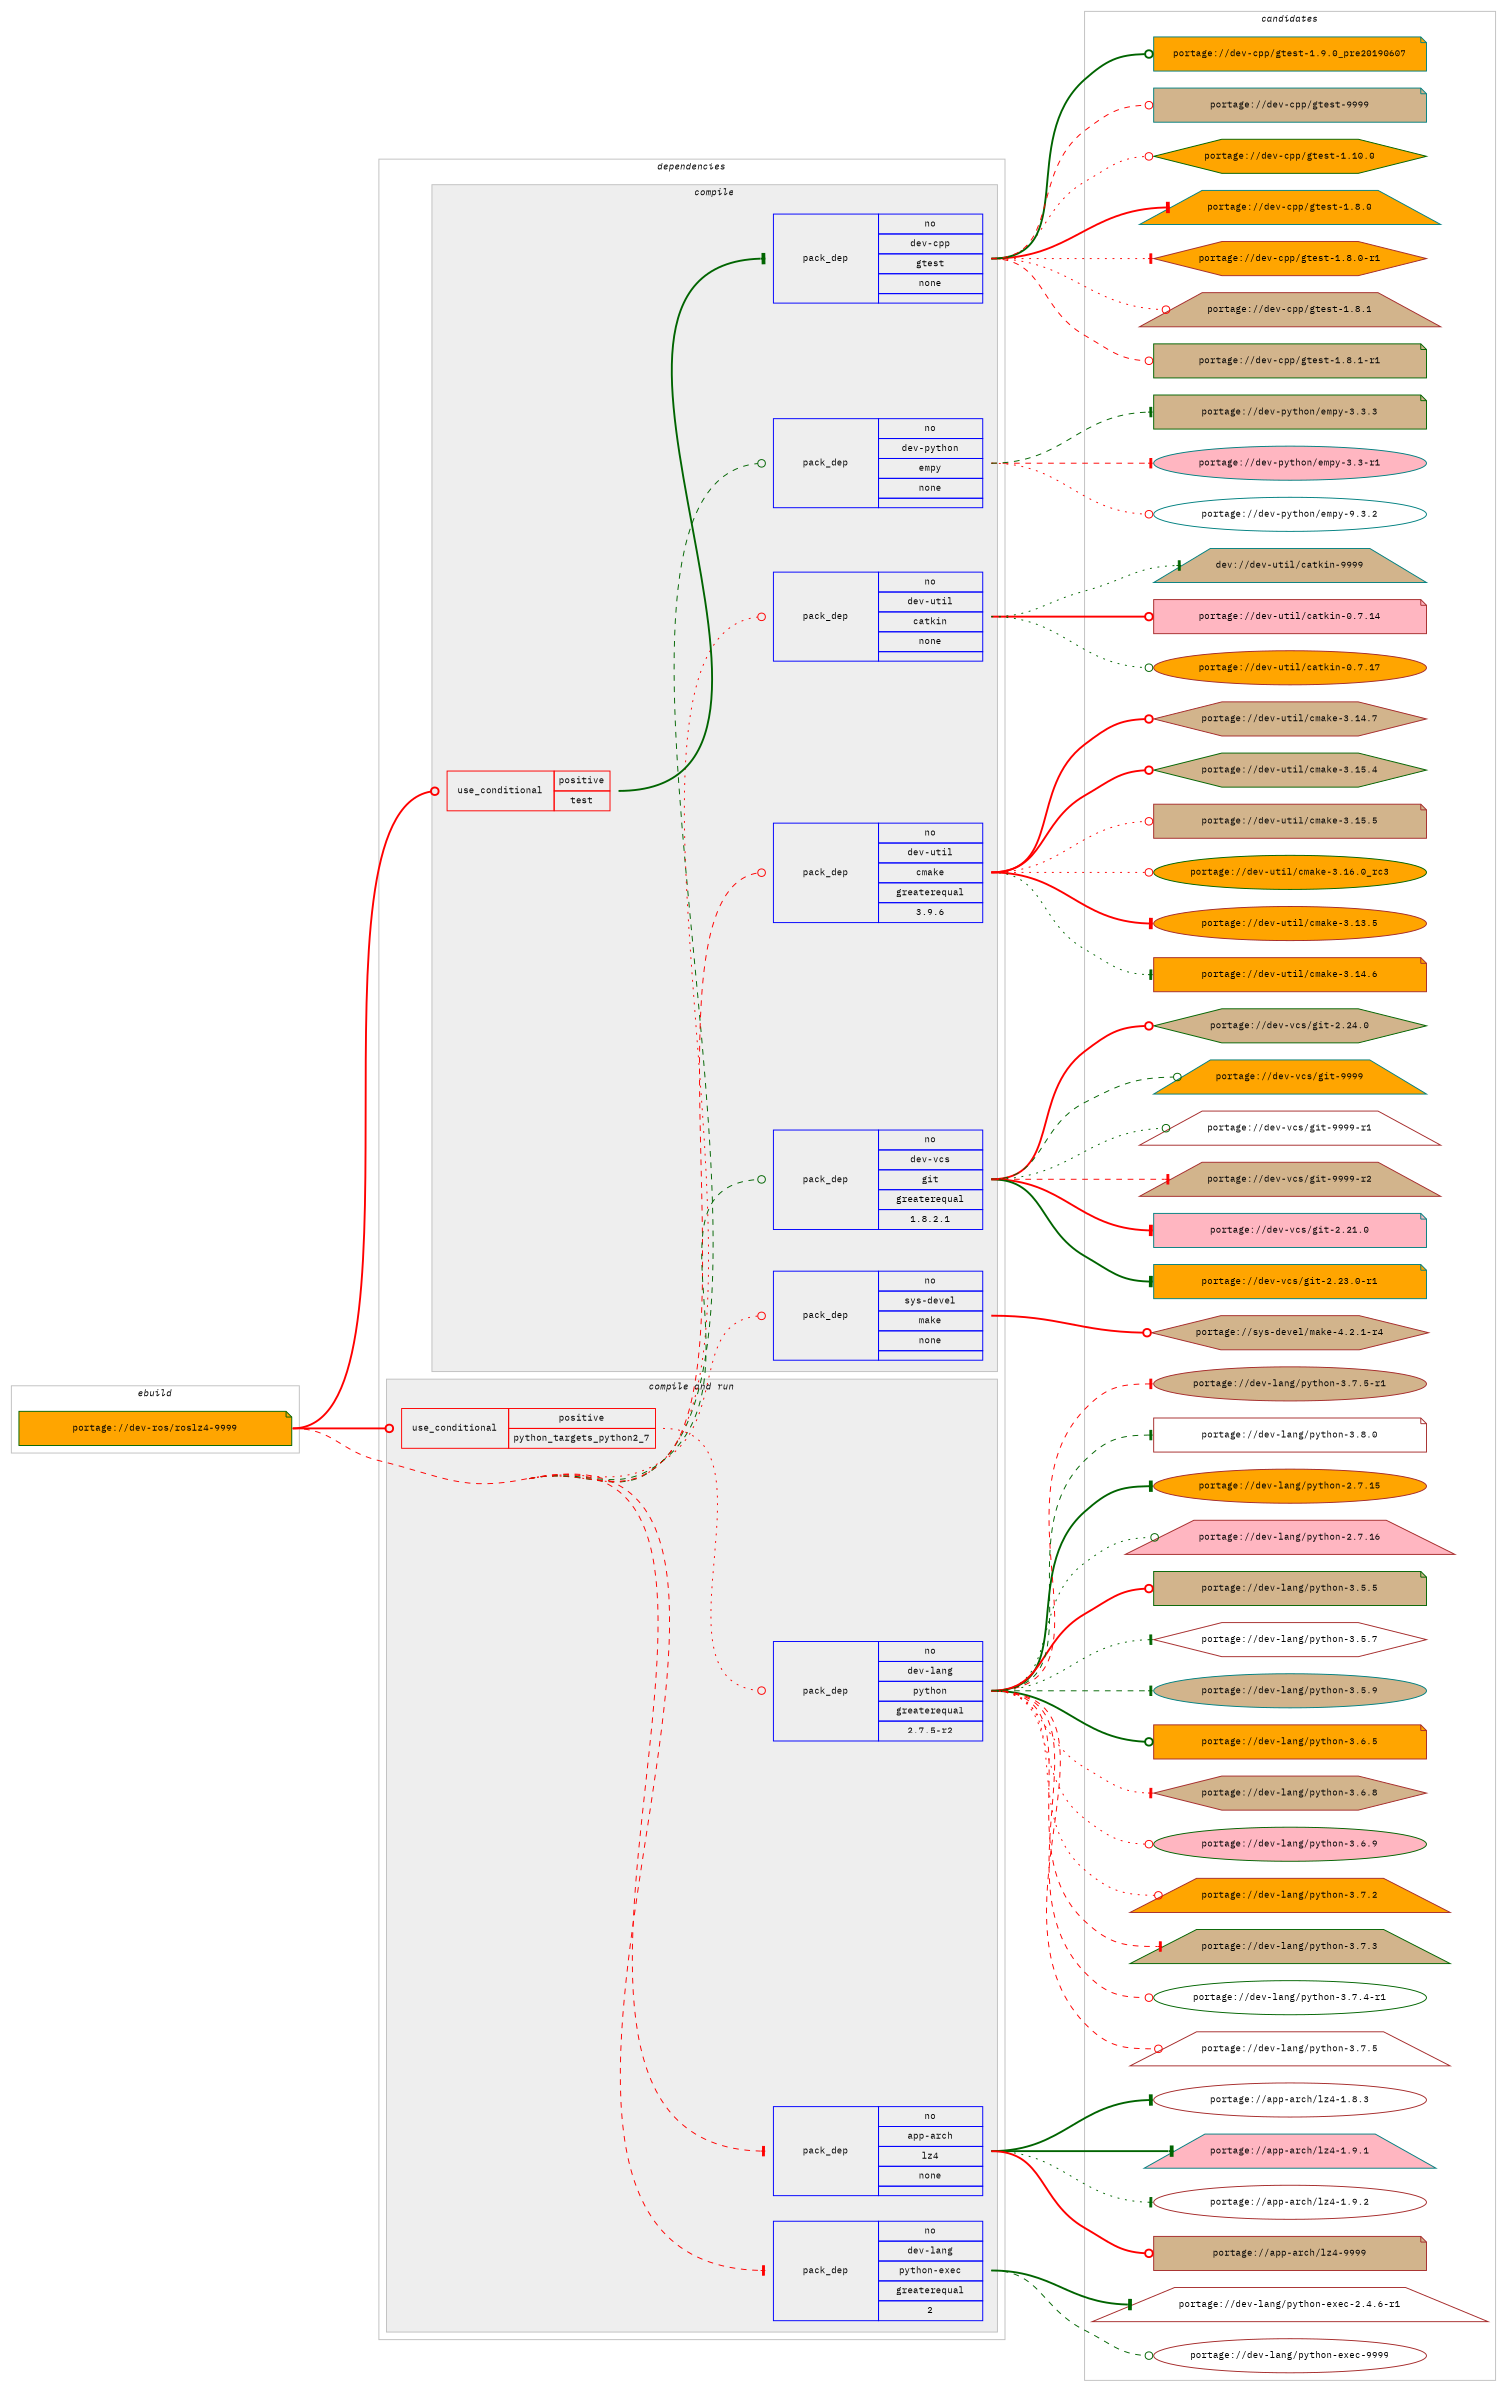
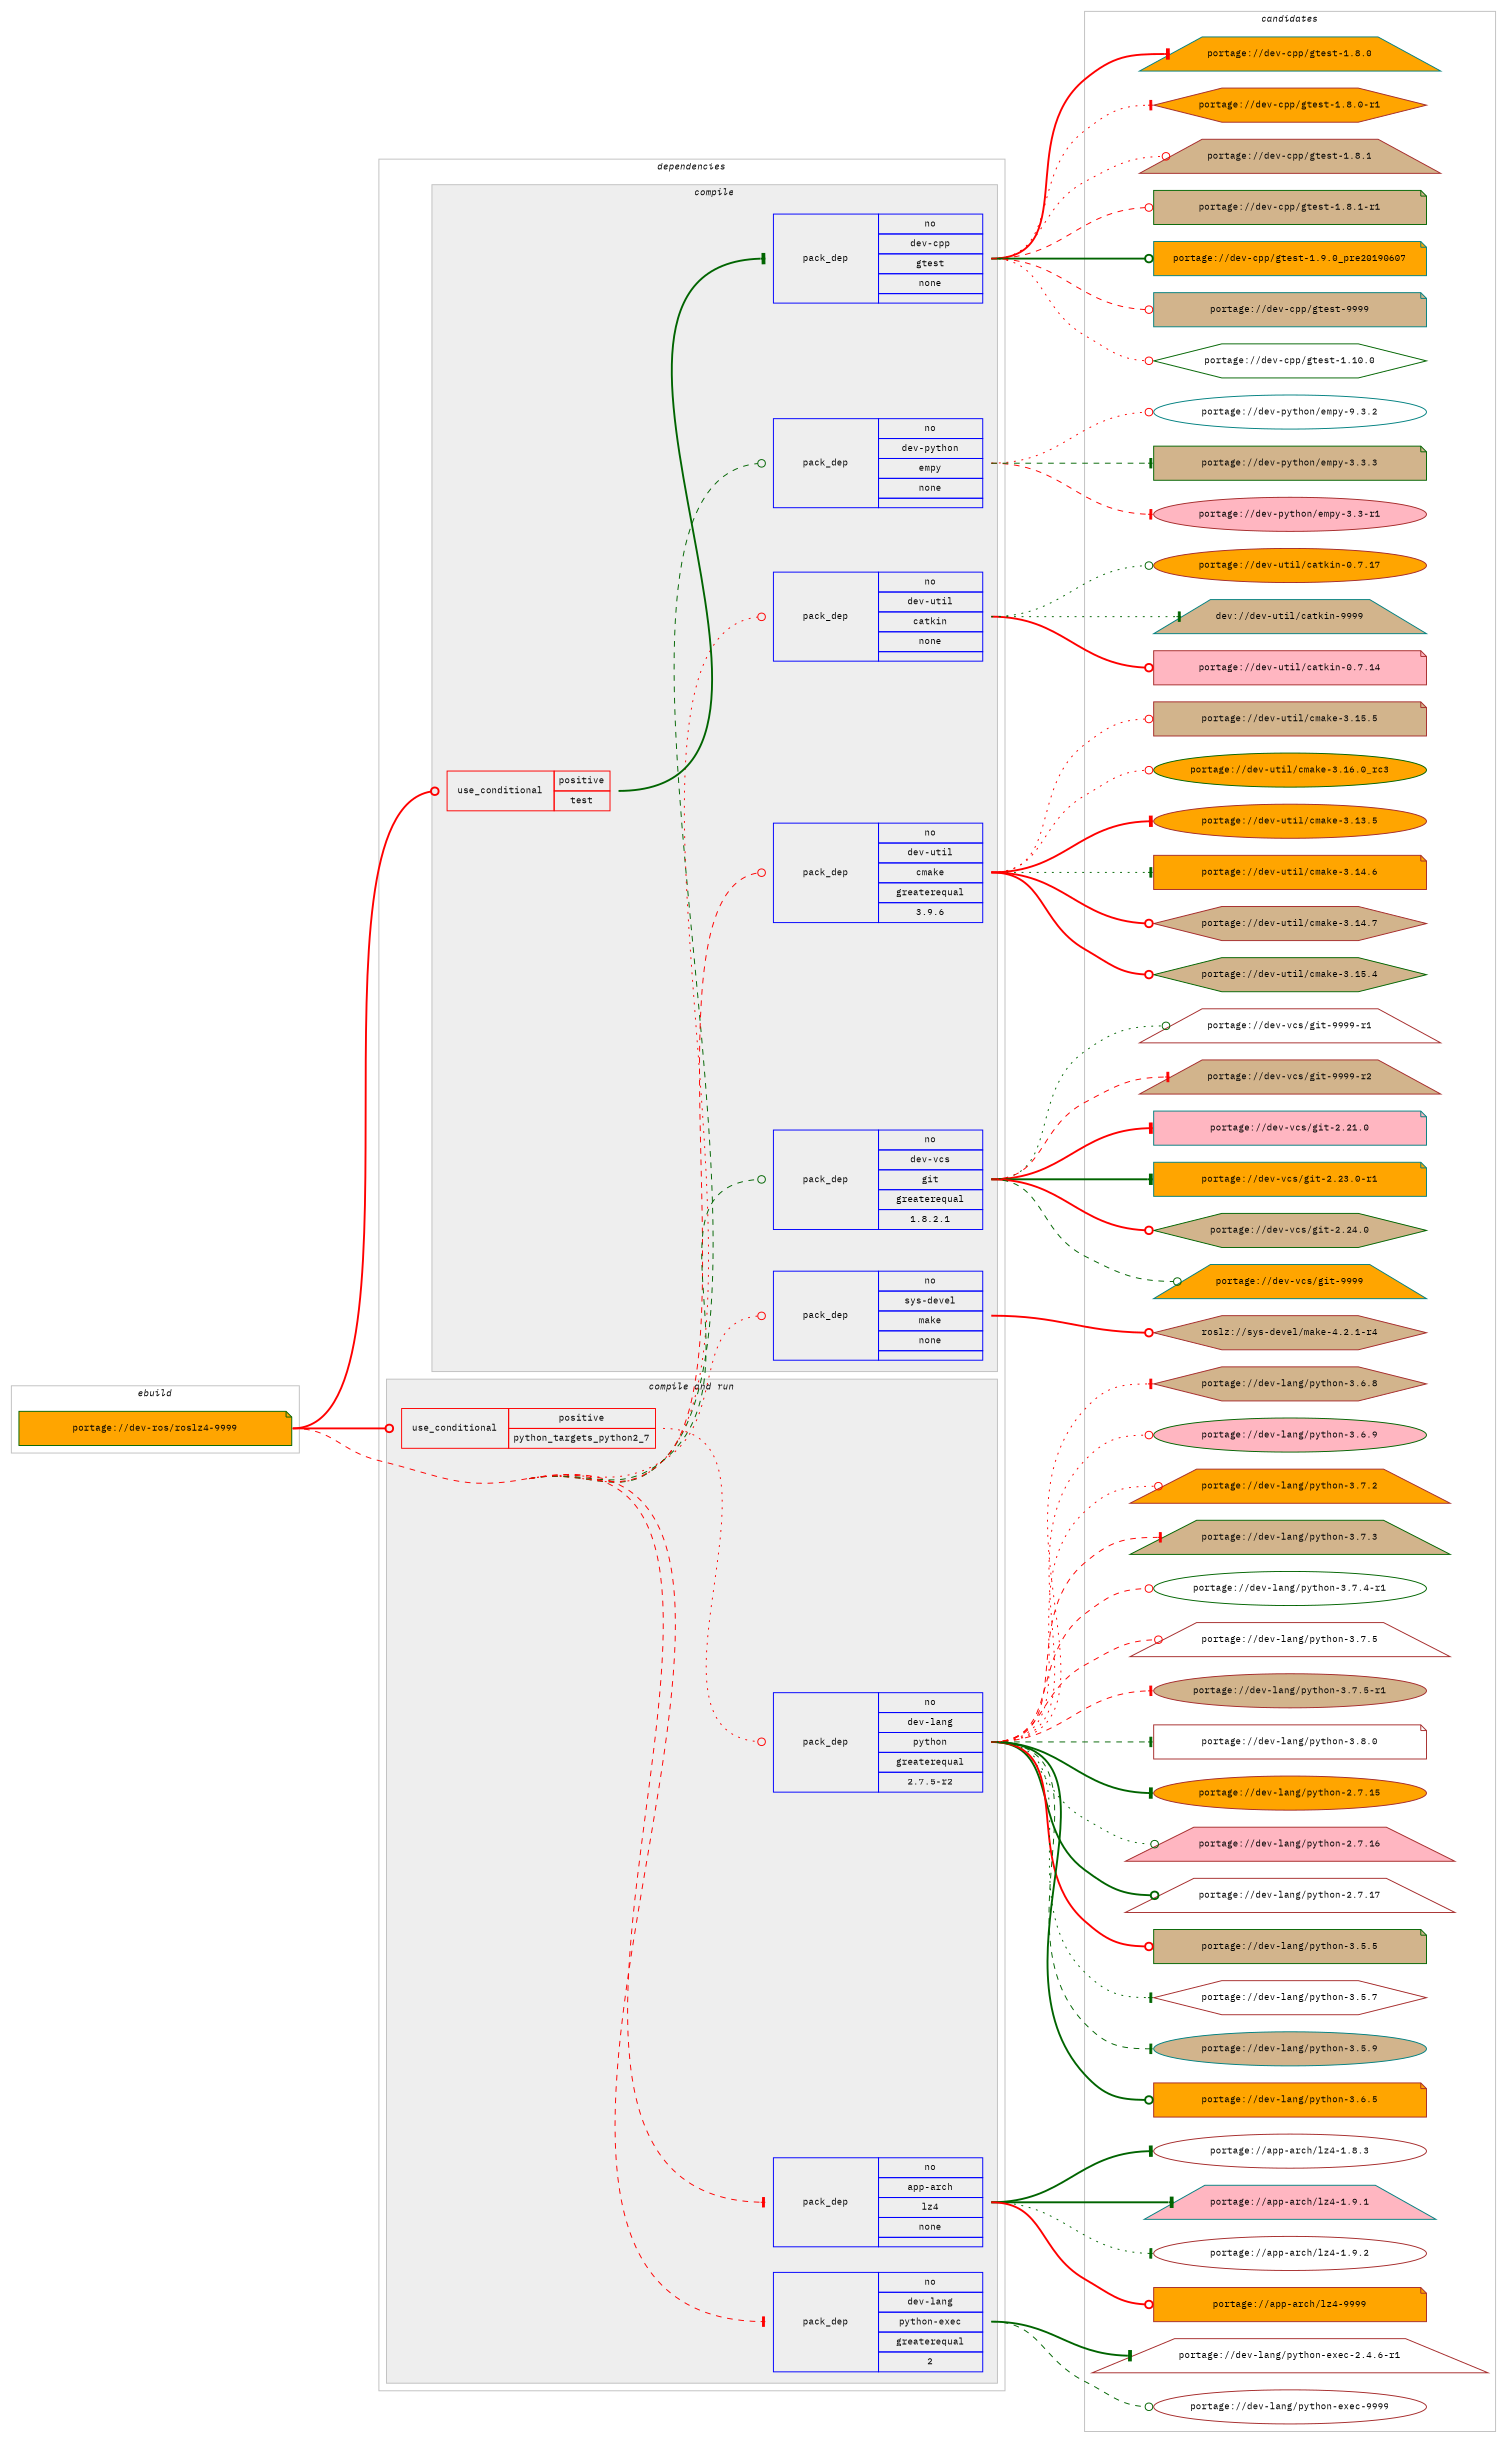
node "portage://dev-cpp/gtest-1.10.0": fillcolor orange -> white
node "portage://dev-python/empy-3.3-r1": color teal -> brown
node "portage://sys-devel/make-4.2.1-r4": label "portage://sys-devel/make-4.2.1-r4" -> "roslz://sys-devel/make-4.2.1-r4"
node "portage://dev-lang/python-2.7.17": added
node "portage://app-arch/lz4-9999": fillcolor tan -> orange
